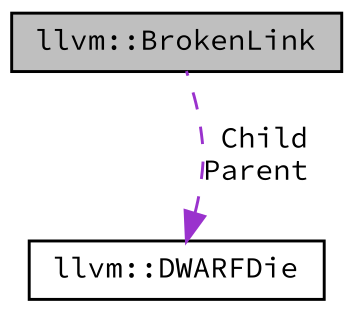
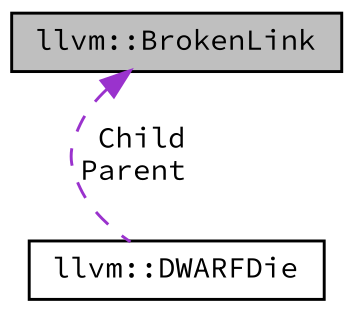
edge "llvm::BrokenLink" -> "llvm::DWARFDie": reversed
